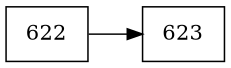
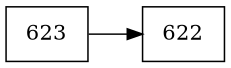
edge "622" -> "623": reversed
